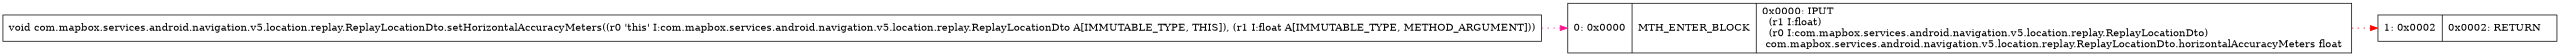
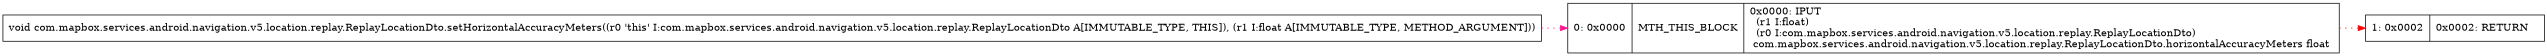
node "0: 0x0000": text "MTH_ENTER_BLOCK" -> "MTH_THIS_BLOCK"
